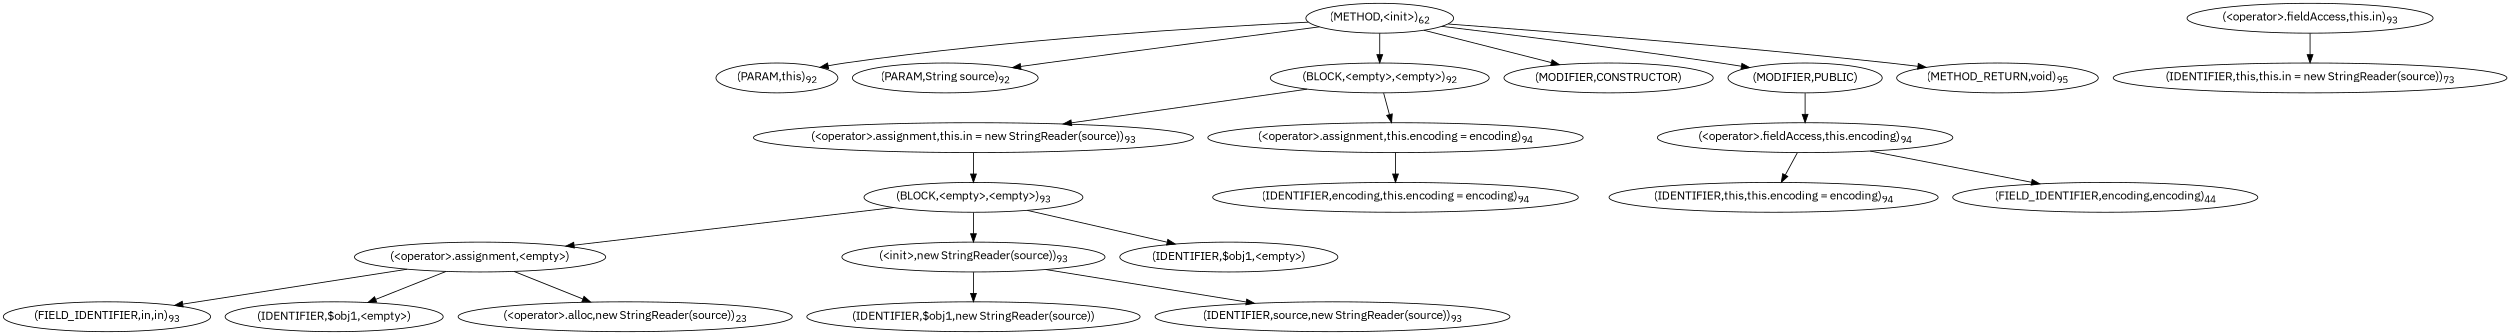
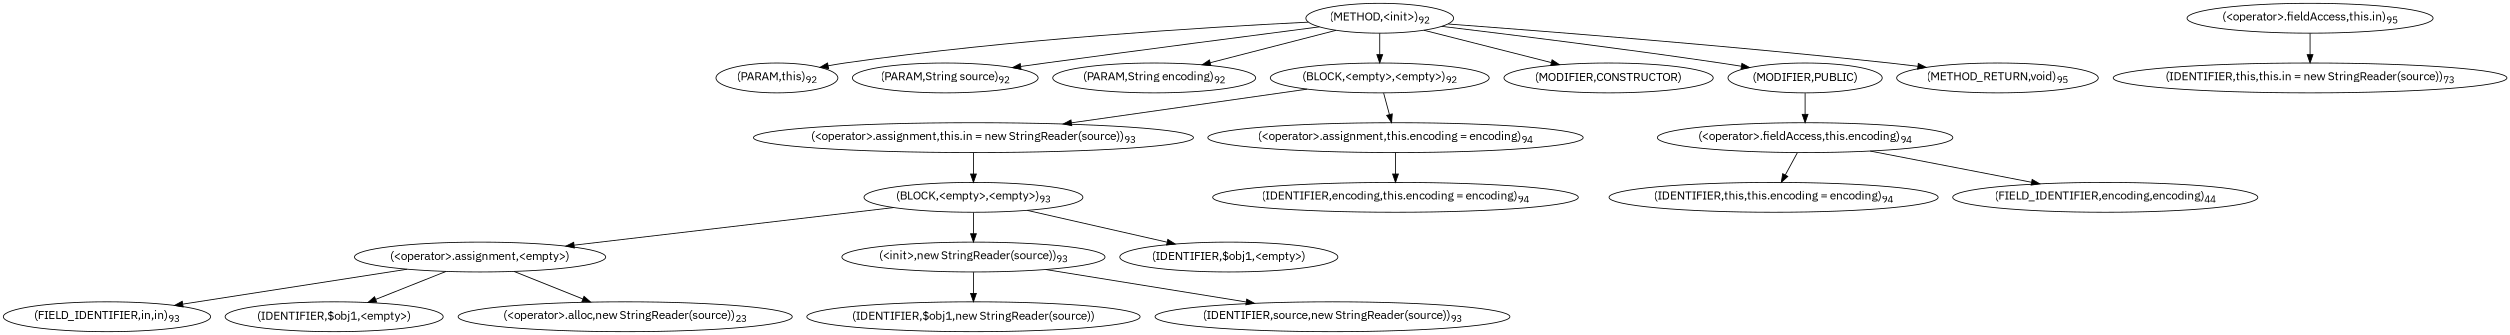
node "(METHOD,<init>)": text "62" -> "92"
node "(<operator>.fieldAccess,this.in)": text "93" -> "95"
node "(PARAM,String encoding)": added
